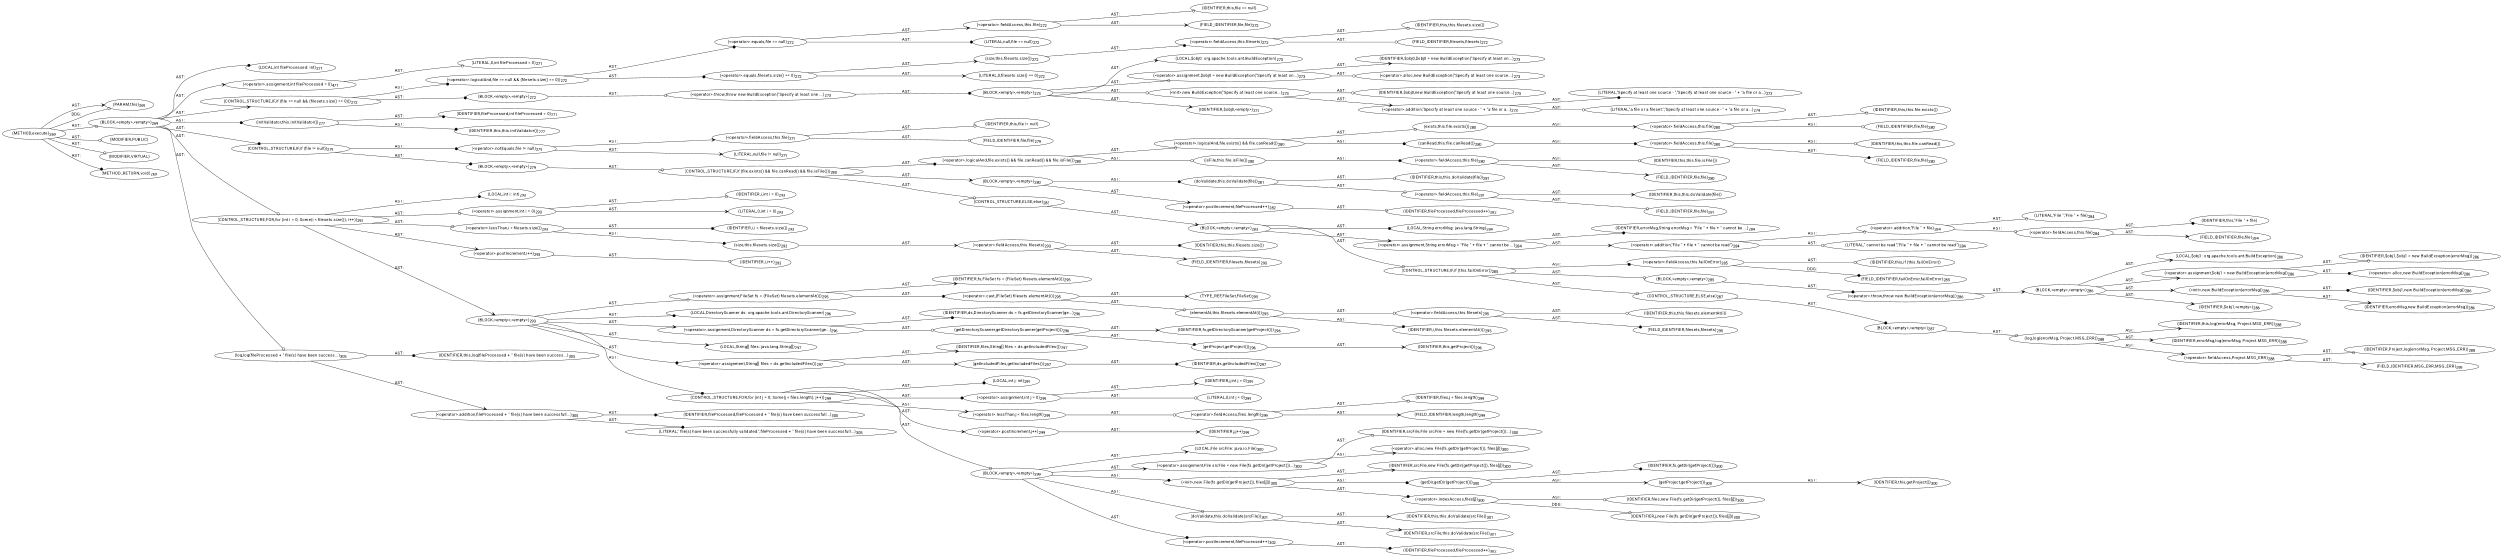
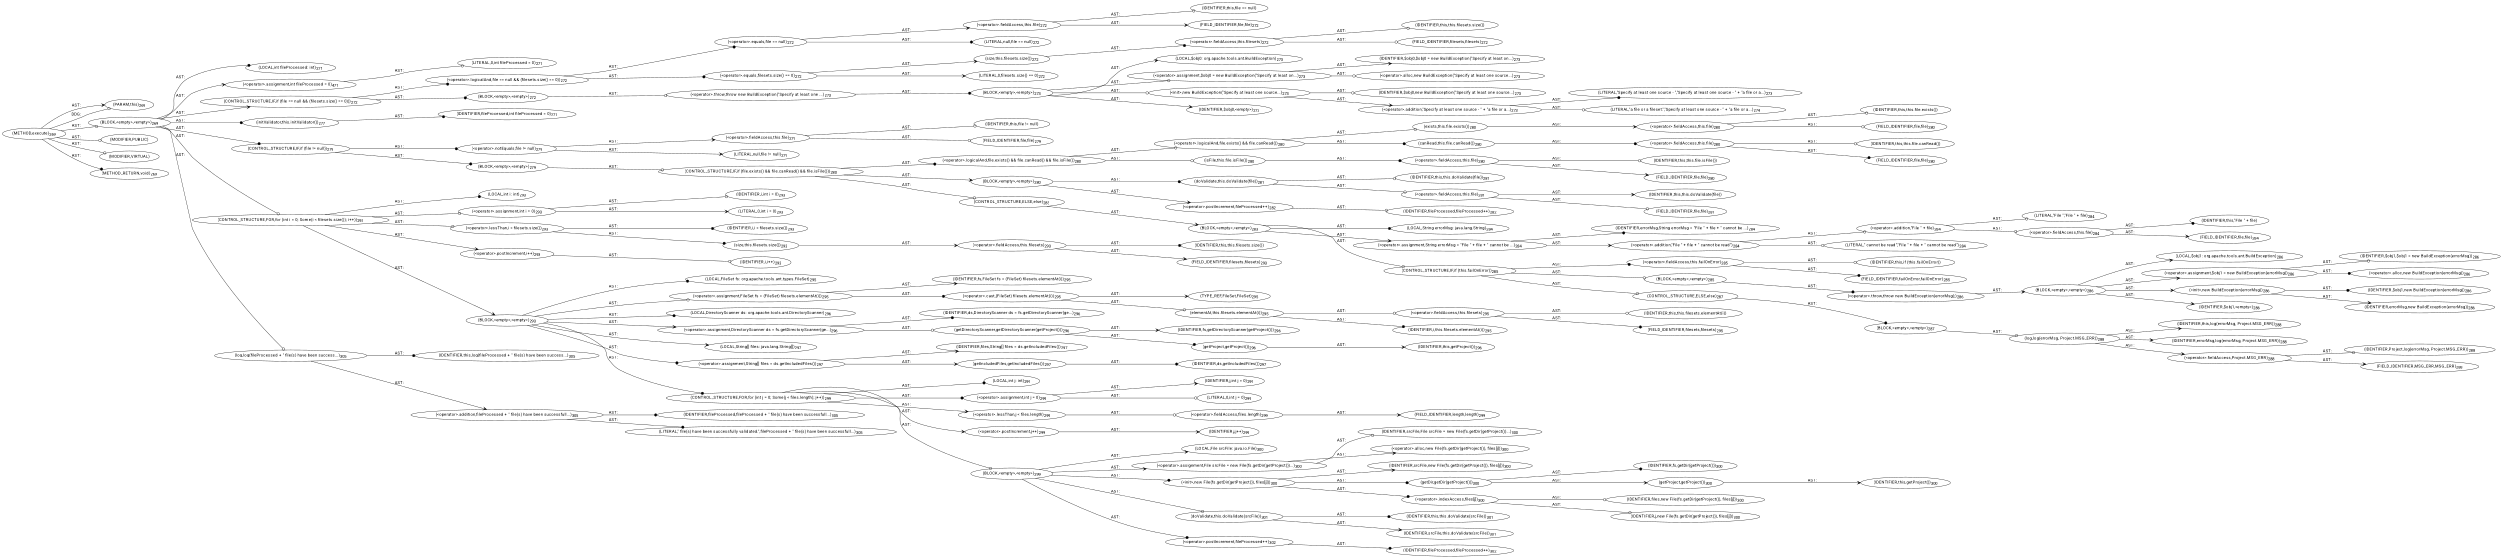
node "(IDENTIFIER,this,this.initValidator())": removed
edge "(<operator>.fieldAccess,this.failOnError)" -> "(FIELD_IDENTIFIER,failOnError,failOnError)": label "DDG: " -> "AST: "
node "(LOCAL,FileSet fs: org.apache.tools.ant.types.FileSet)": added
node "(IDENTIFIER,files,j < files.length)": removed
edge "(<operator>.indexAccess,files[j])" -> "(IDENTIFIER,j,new File(fs.getDir(getProject()), files[j]))": label "DDG: " -> "AST: "
edge "(doValidate,this.doValidate(srcFile))" -> "(IDENTIFIER,this,this.doValidate(srcFile))": arrowhead vee -> dot
